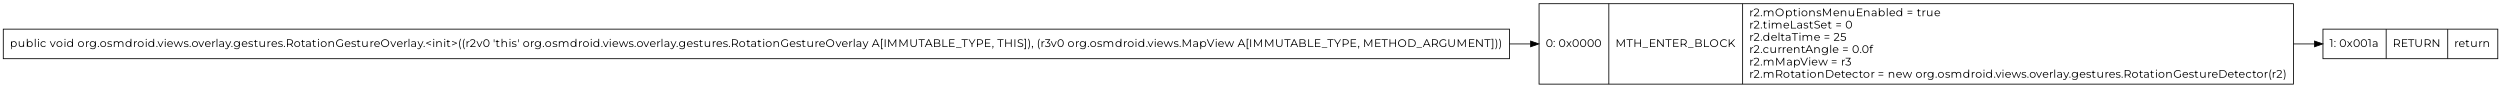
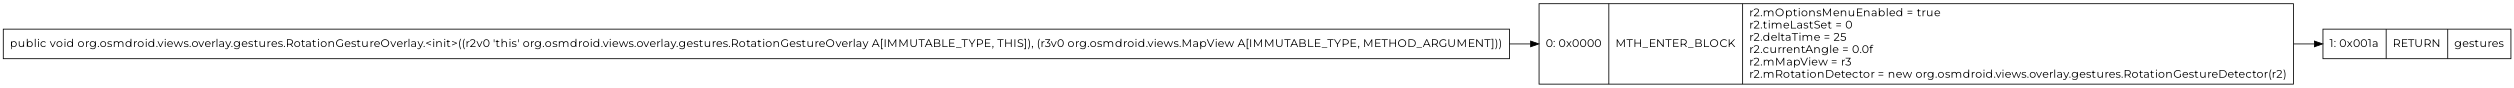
node "1: 0x001a": text "return" -> "gestures"
